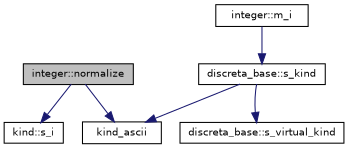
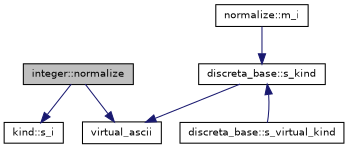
node "integer::m_i": label "integer::m_i" -> "normalize::m_i"
edge "discreta_base::s_kind" -> "discreta_base::s_virtual_kind": reversed
node "kind_ascii": label "kind_ascii" -> "virtual_ascii"
